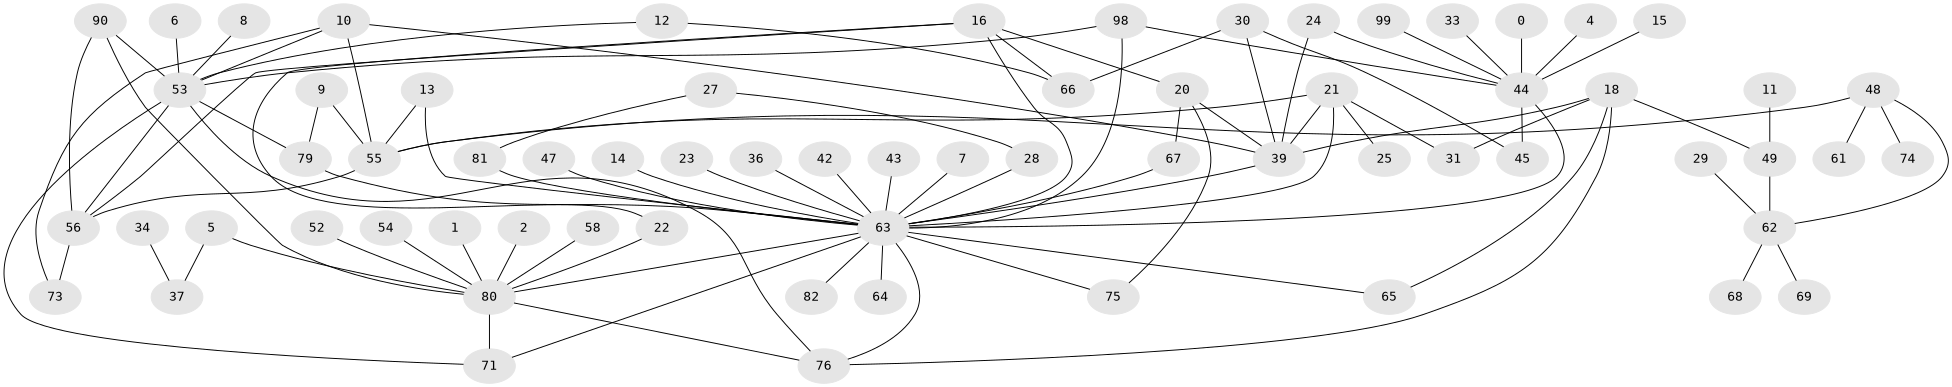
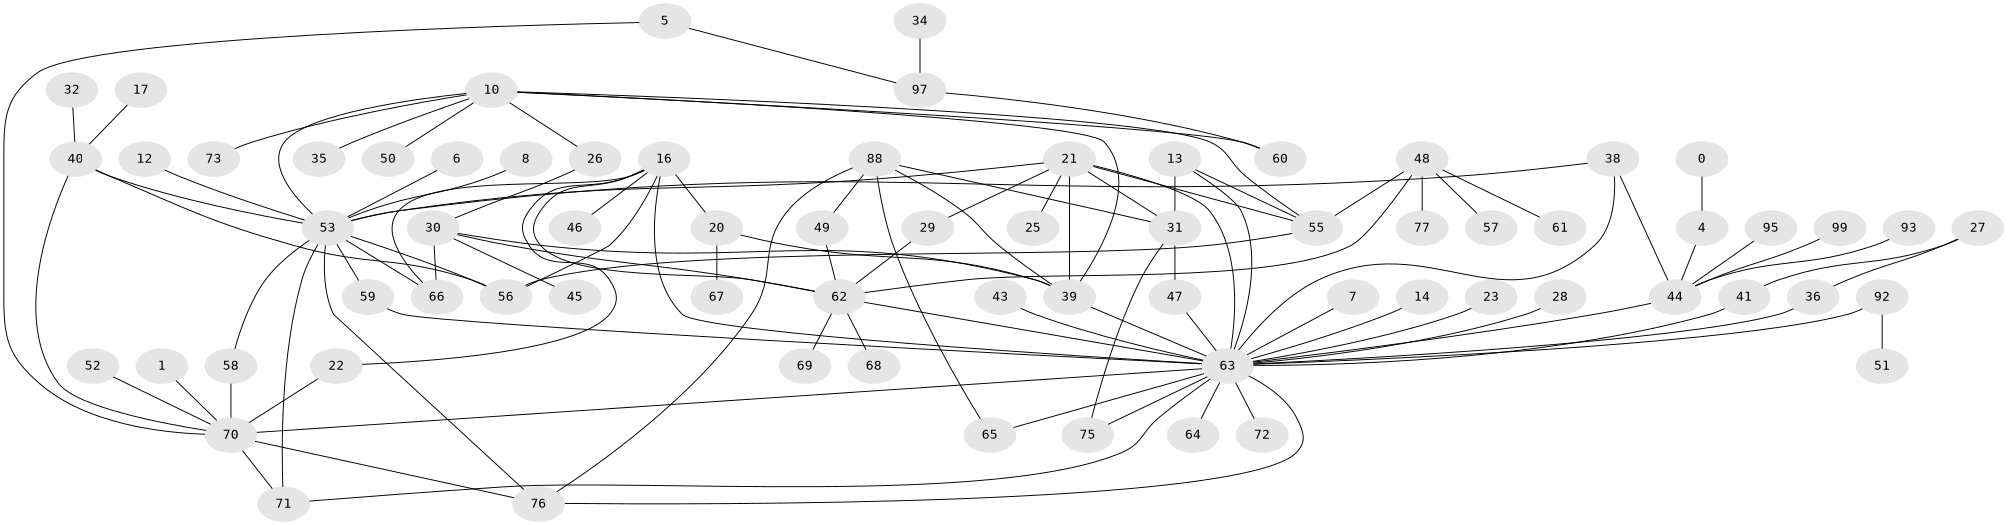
node "90": label "90" -> "40"
node "98": label "98" -> "38"
node "24": removed
node "33": label "33" -> "93"
node "15": label "15" -> "95"
edge "12" -- "66": now "53" -- "66"
edge "0" -- "44": now "0" -- "4"
node "32": added
node "17": added
node "9": removed
node "18": label "18" -> "88"
node "11": removed
edge "27" -- "28": now "27" -- "36"
edge "44" -- "45": removed
node "79": label "79" -> "59"
node "35": added
node "50": added
node "81": label "81" -> "41"
node "26": added
node "42": label "42" -> "92"
node "60": added
node "74": label "74" -> "77"
edge "21" -- "53": added
edge "67" -- "63": now "62" -- "63"
edge "20" -- "75": now "31" -- "75"
edge "21" -- "29": added
edge "13" -- "31": added
node "54": removed
node "2": removed
node "46": added
node "57": added
edge "30" -- "62": added
edge "56" -- "73": removed
edge "31" -- "47": added
edge "16" -- "62": added
edge "53" -- "58": added
node "37": label "37" -> "97"
node "80": label "80" -> "70"
node "82": label "82" -> "72"
node "51": added
